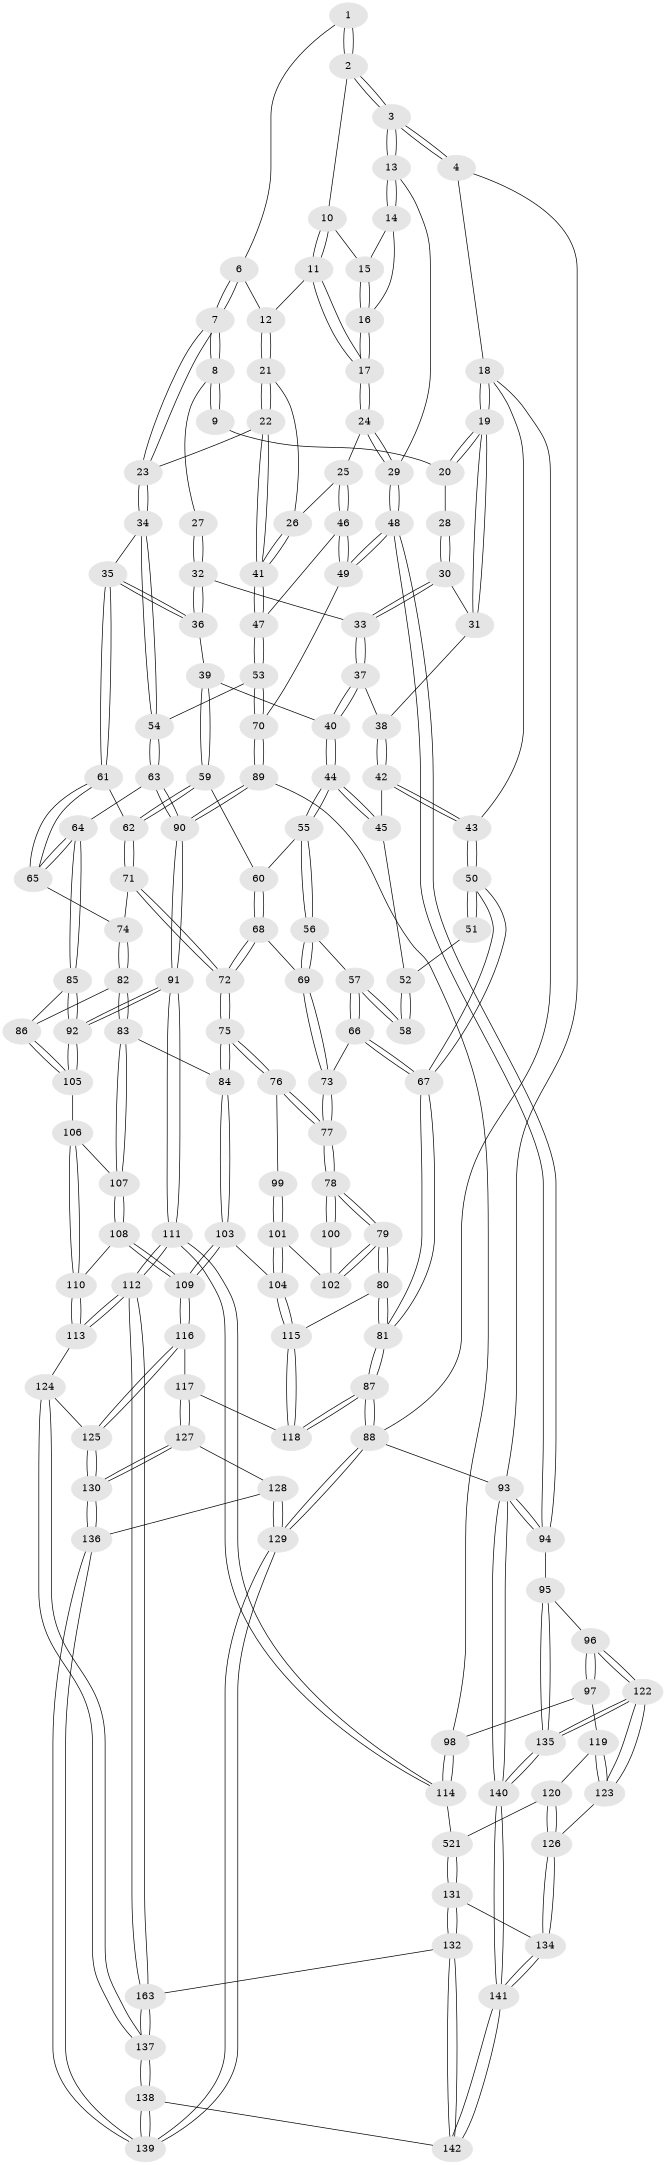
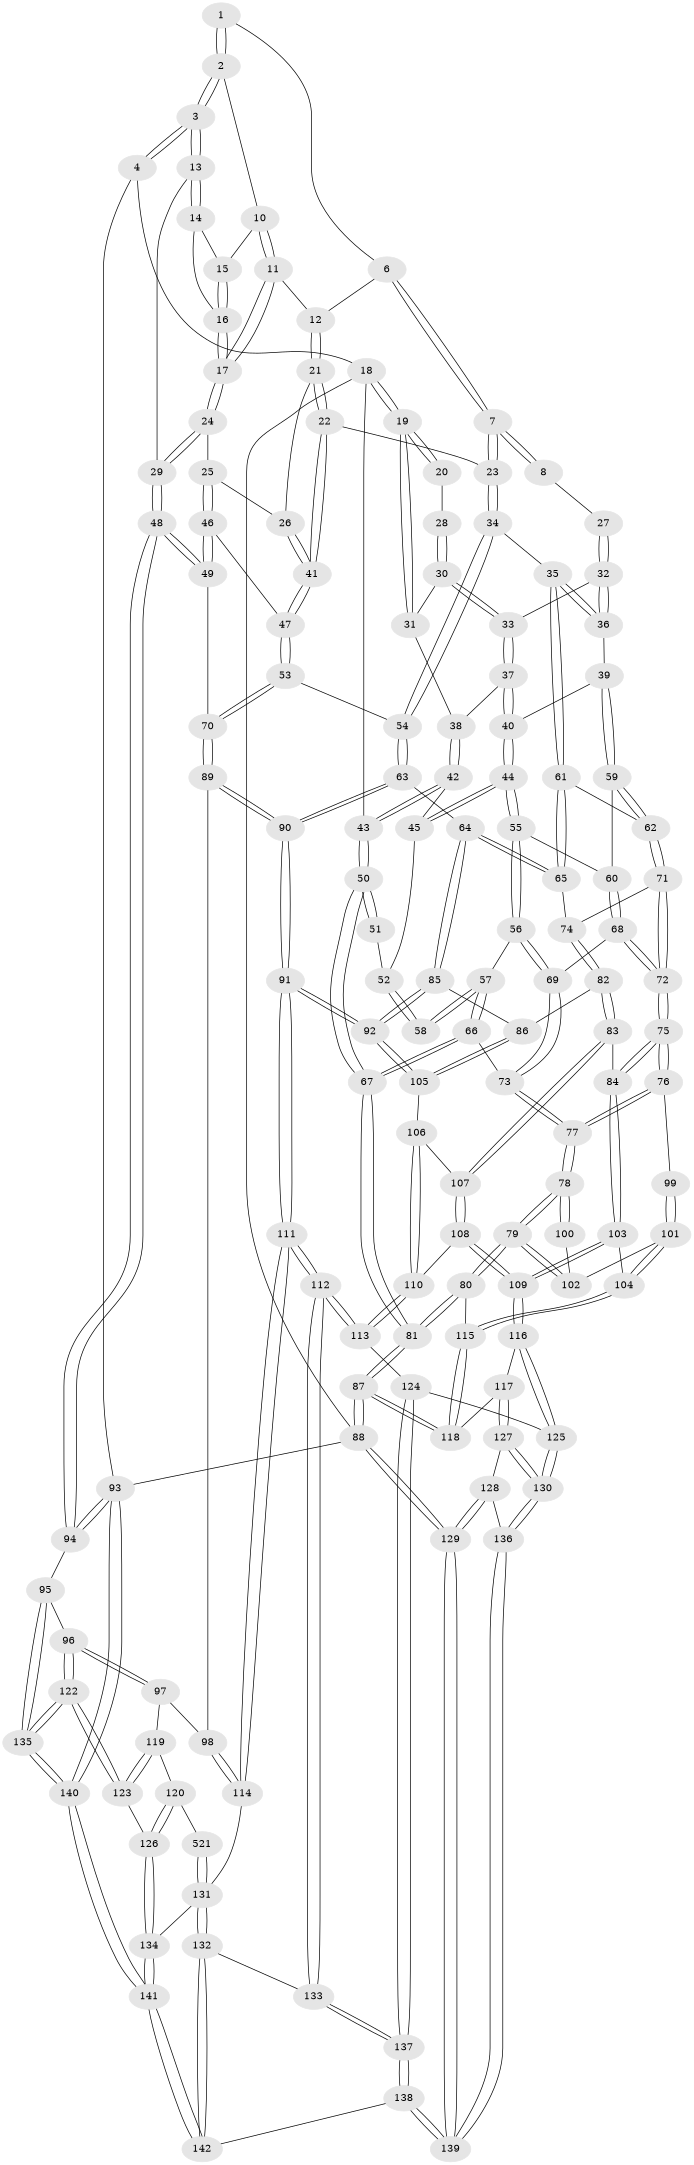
node "9": removed
edge "114" -- "521": now "114" -- "131"
node "163": label "163" -> "133"
